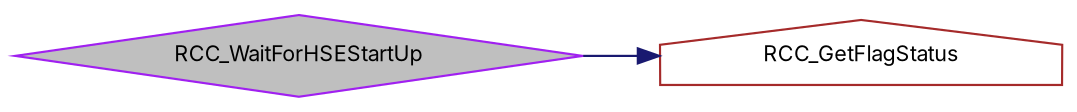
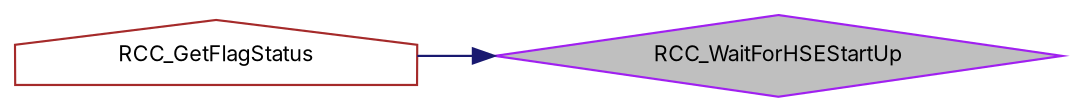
edge "RCC_WaitForHSEStartUp" -> "RCC_GetFlagStatus": reversed
